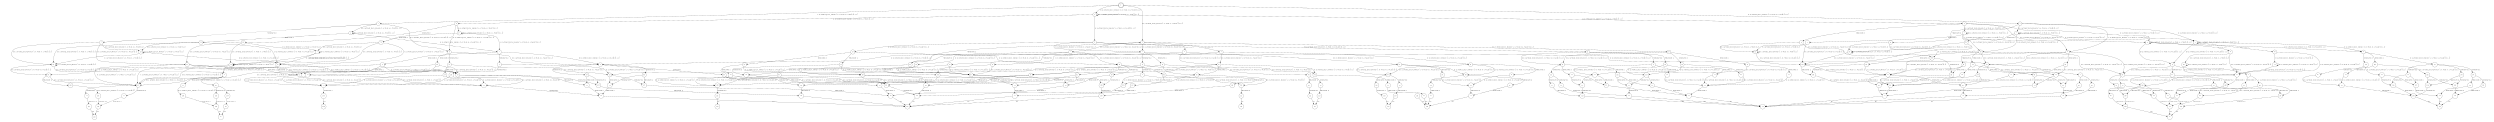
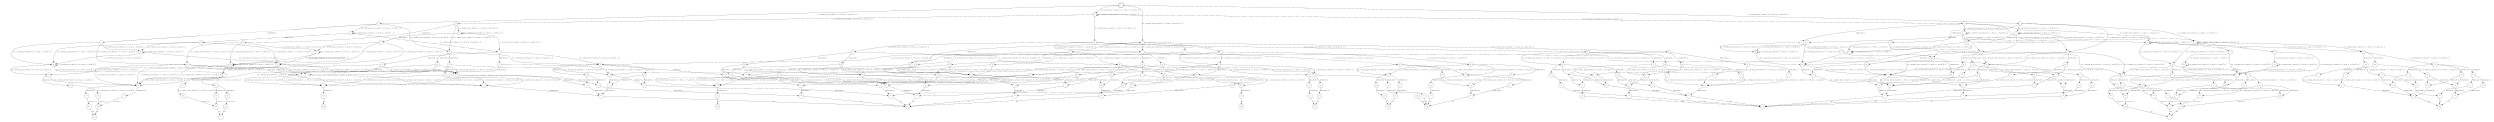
node "172": removed
